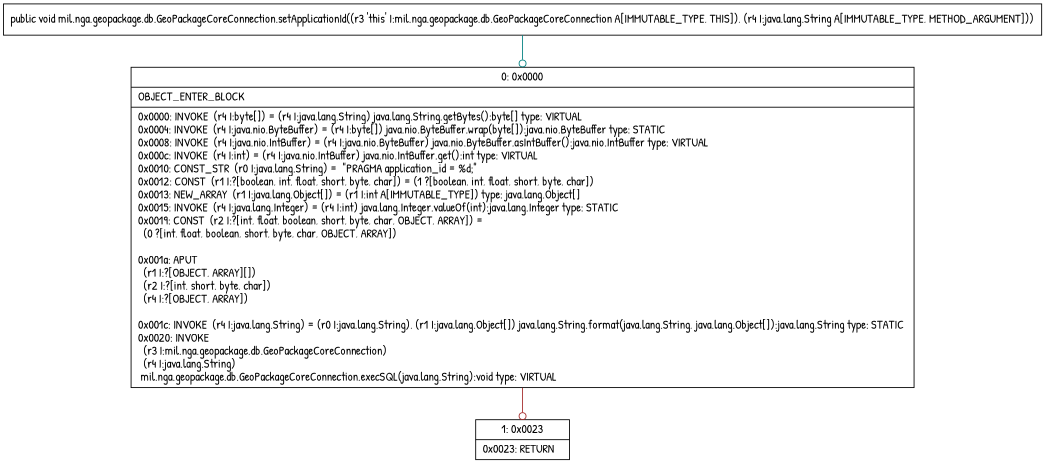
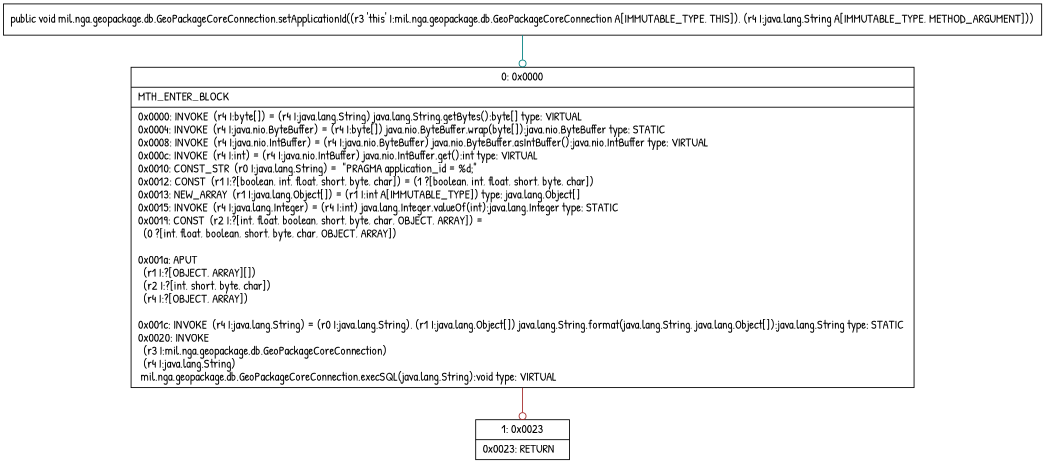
node "0: 0x0000": text "OBJECT_ENTER_BLOCK" -> "MTH_ENTER_BLOCK"
